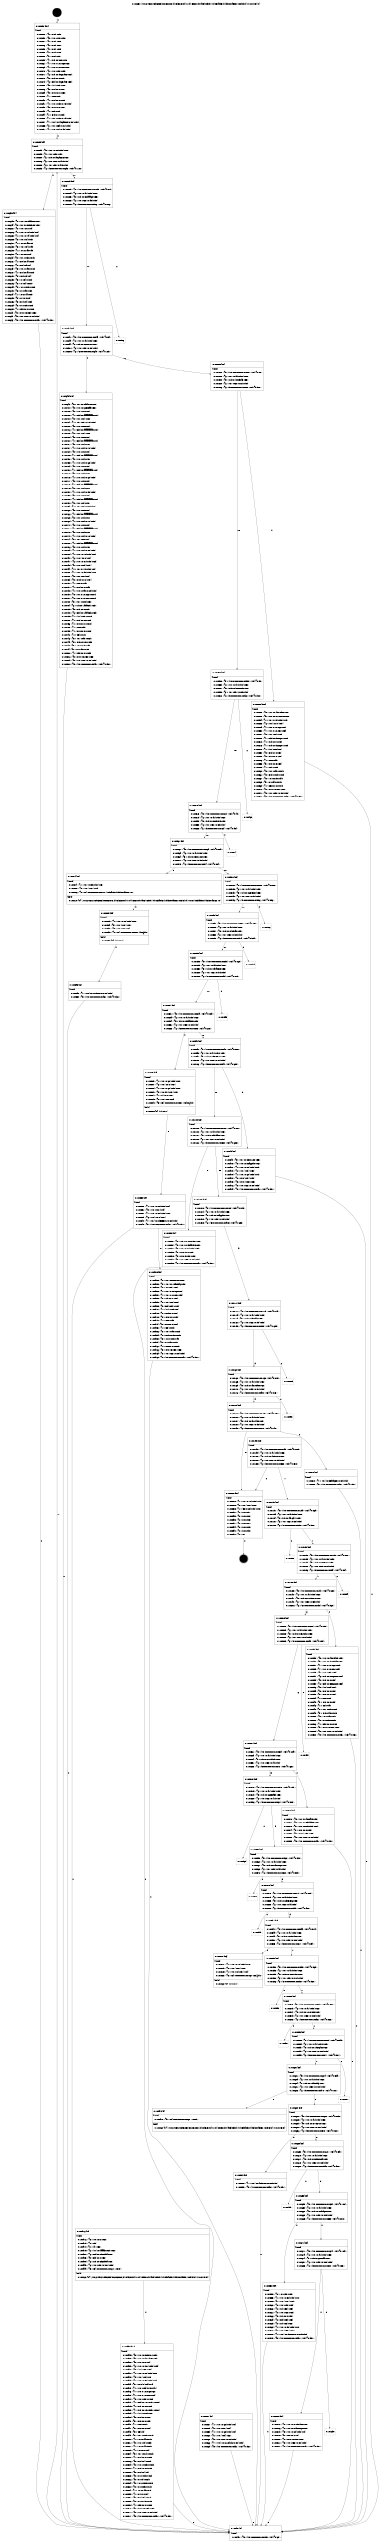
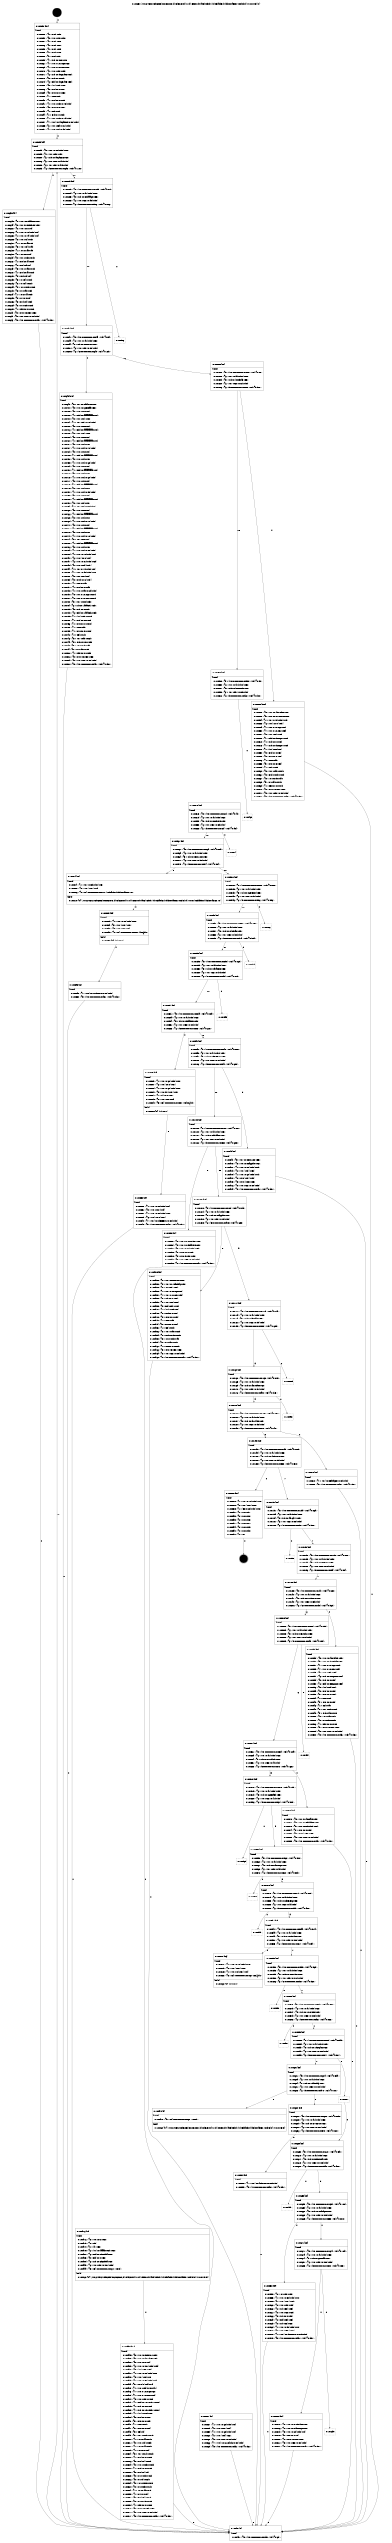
edge "0x40132c [28]" -> "0x401348 [28]": removed, label "15"
edge "0x4018e0 [29]" -> "0x40191e [83]": now "0x401428 [28]" -> "0x40191e [83]"
edge "0x40147c [28]" -> "0x401e88 [21]": now "0x40147c [28]" -> "0x401498 [28]"
node "0x401edf": removed
edge "0x401620 [28]" -> "0x40163c [28]": now "0x401c77" -> "0x40163c [28]"
